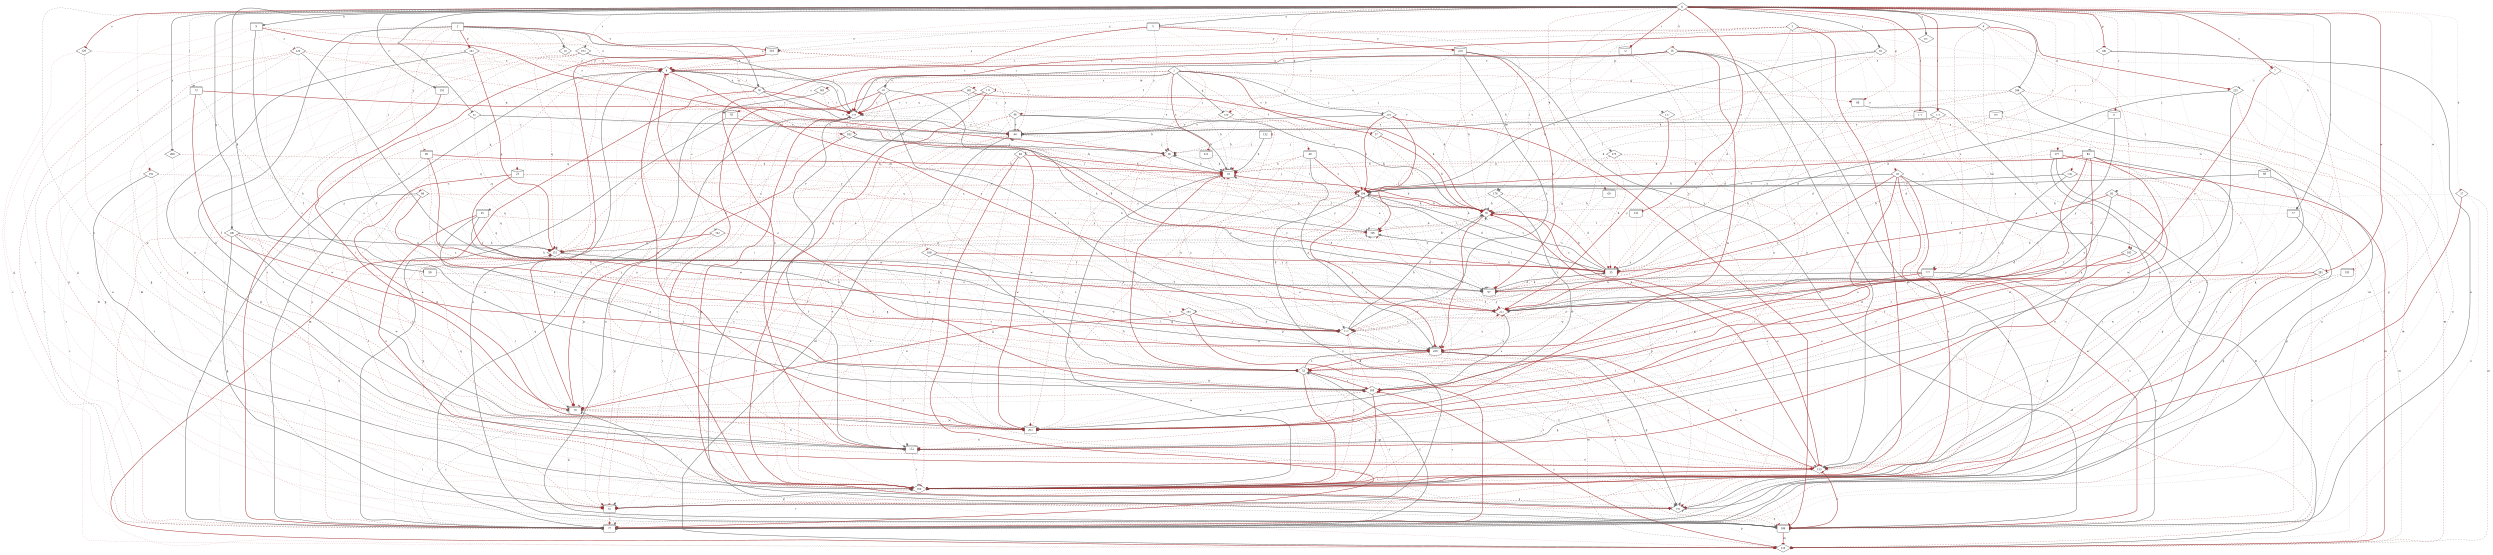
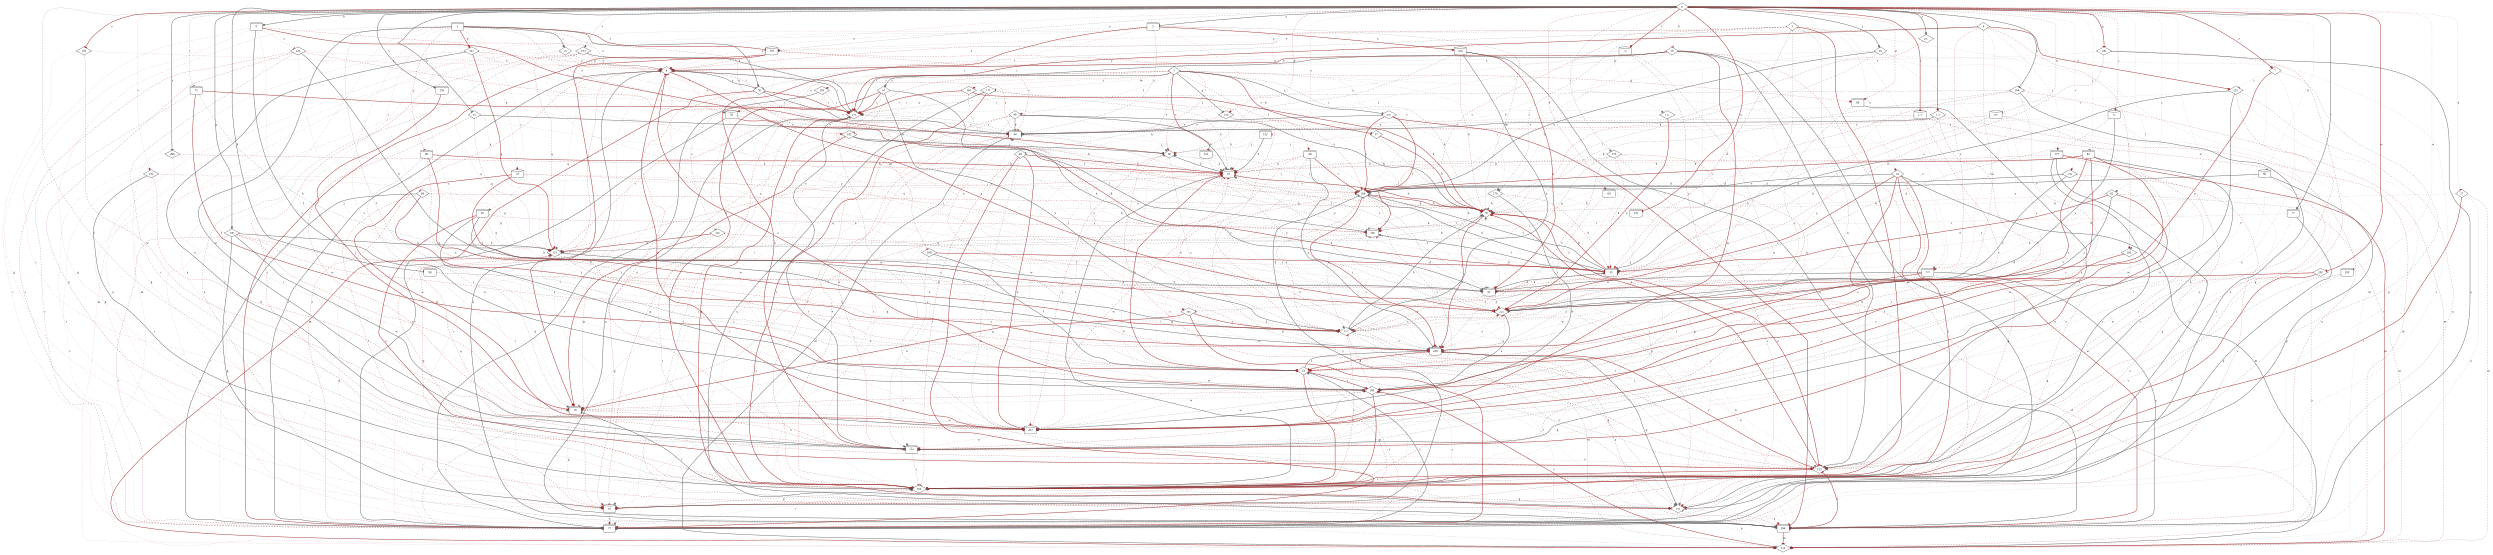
edge "142" -> "186": arrowhead tee -> diamond
